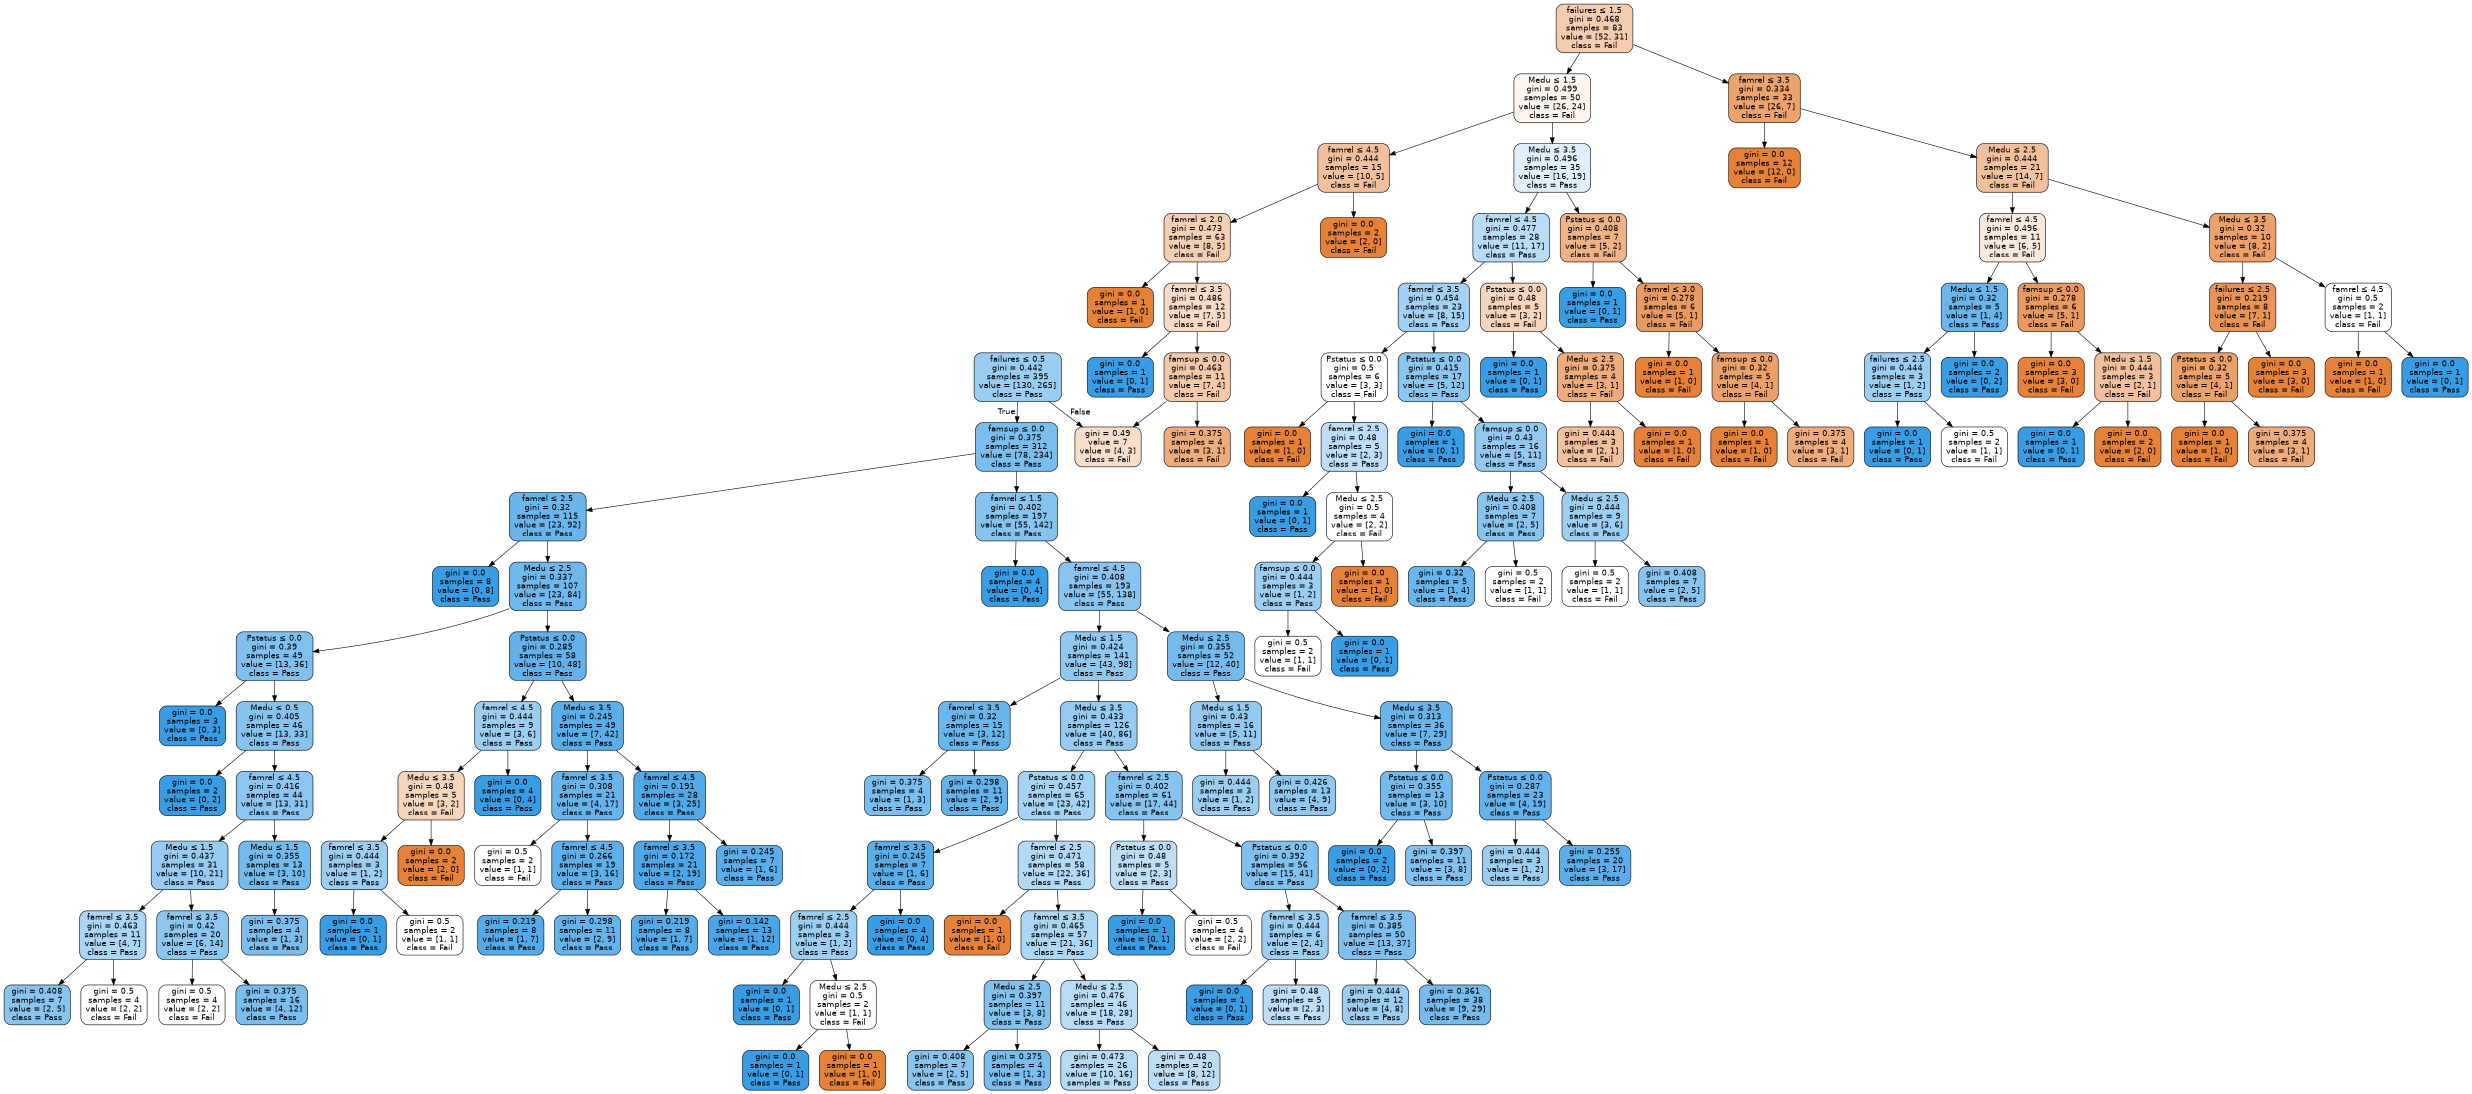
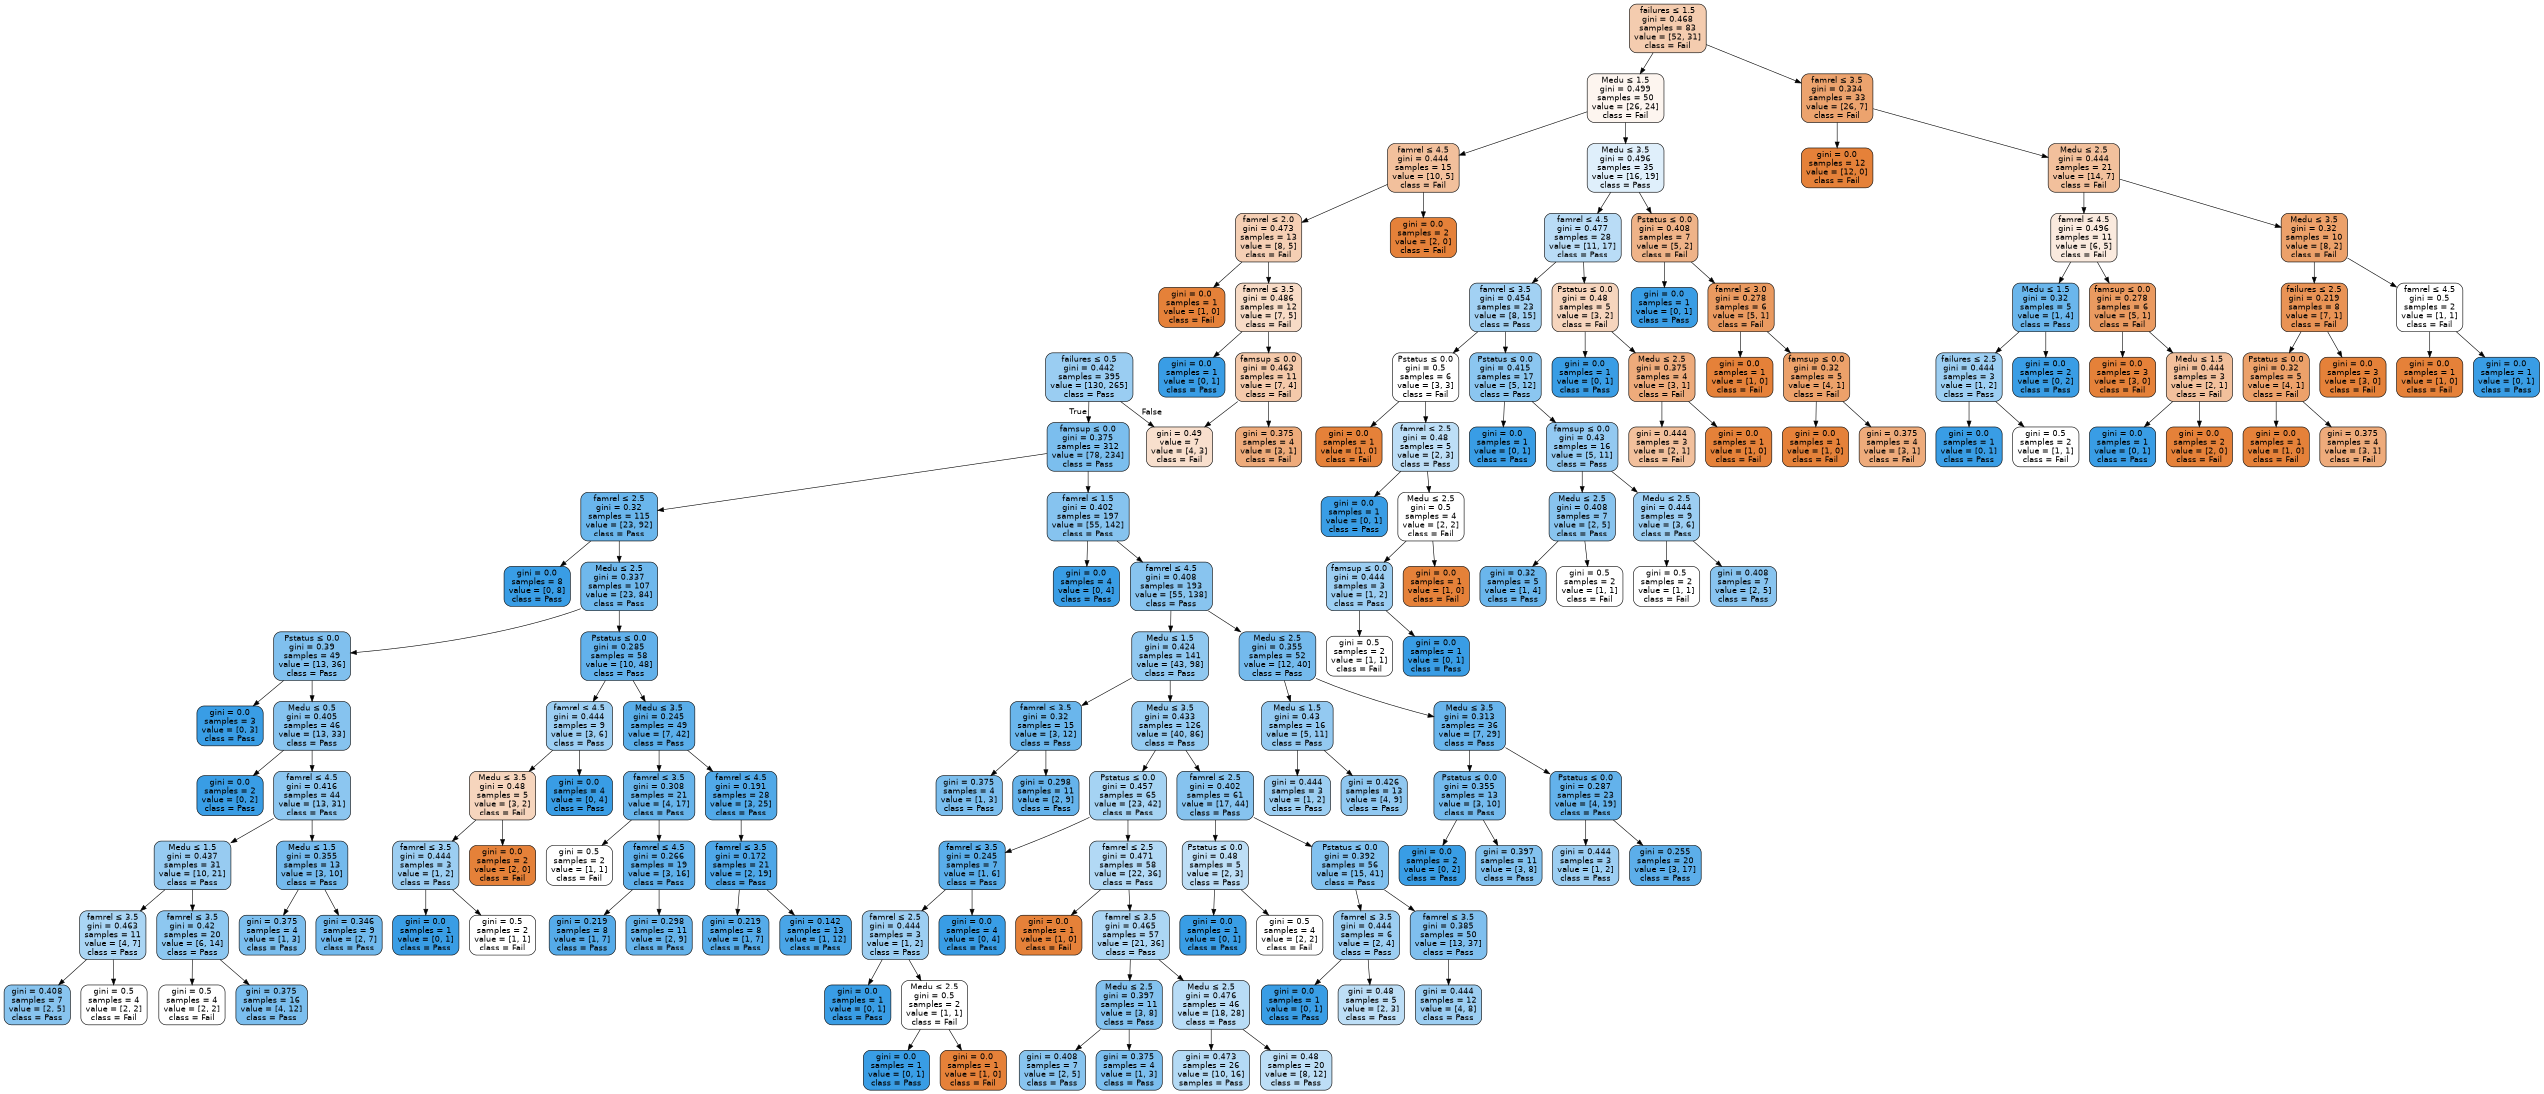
node "famrel ≤ 2.0": text "samples = 63" -> "samples = 13"
node "gini = 0.245": removed
node "gini = 0.346": added
node "gini = 0.361": removed
